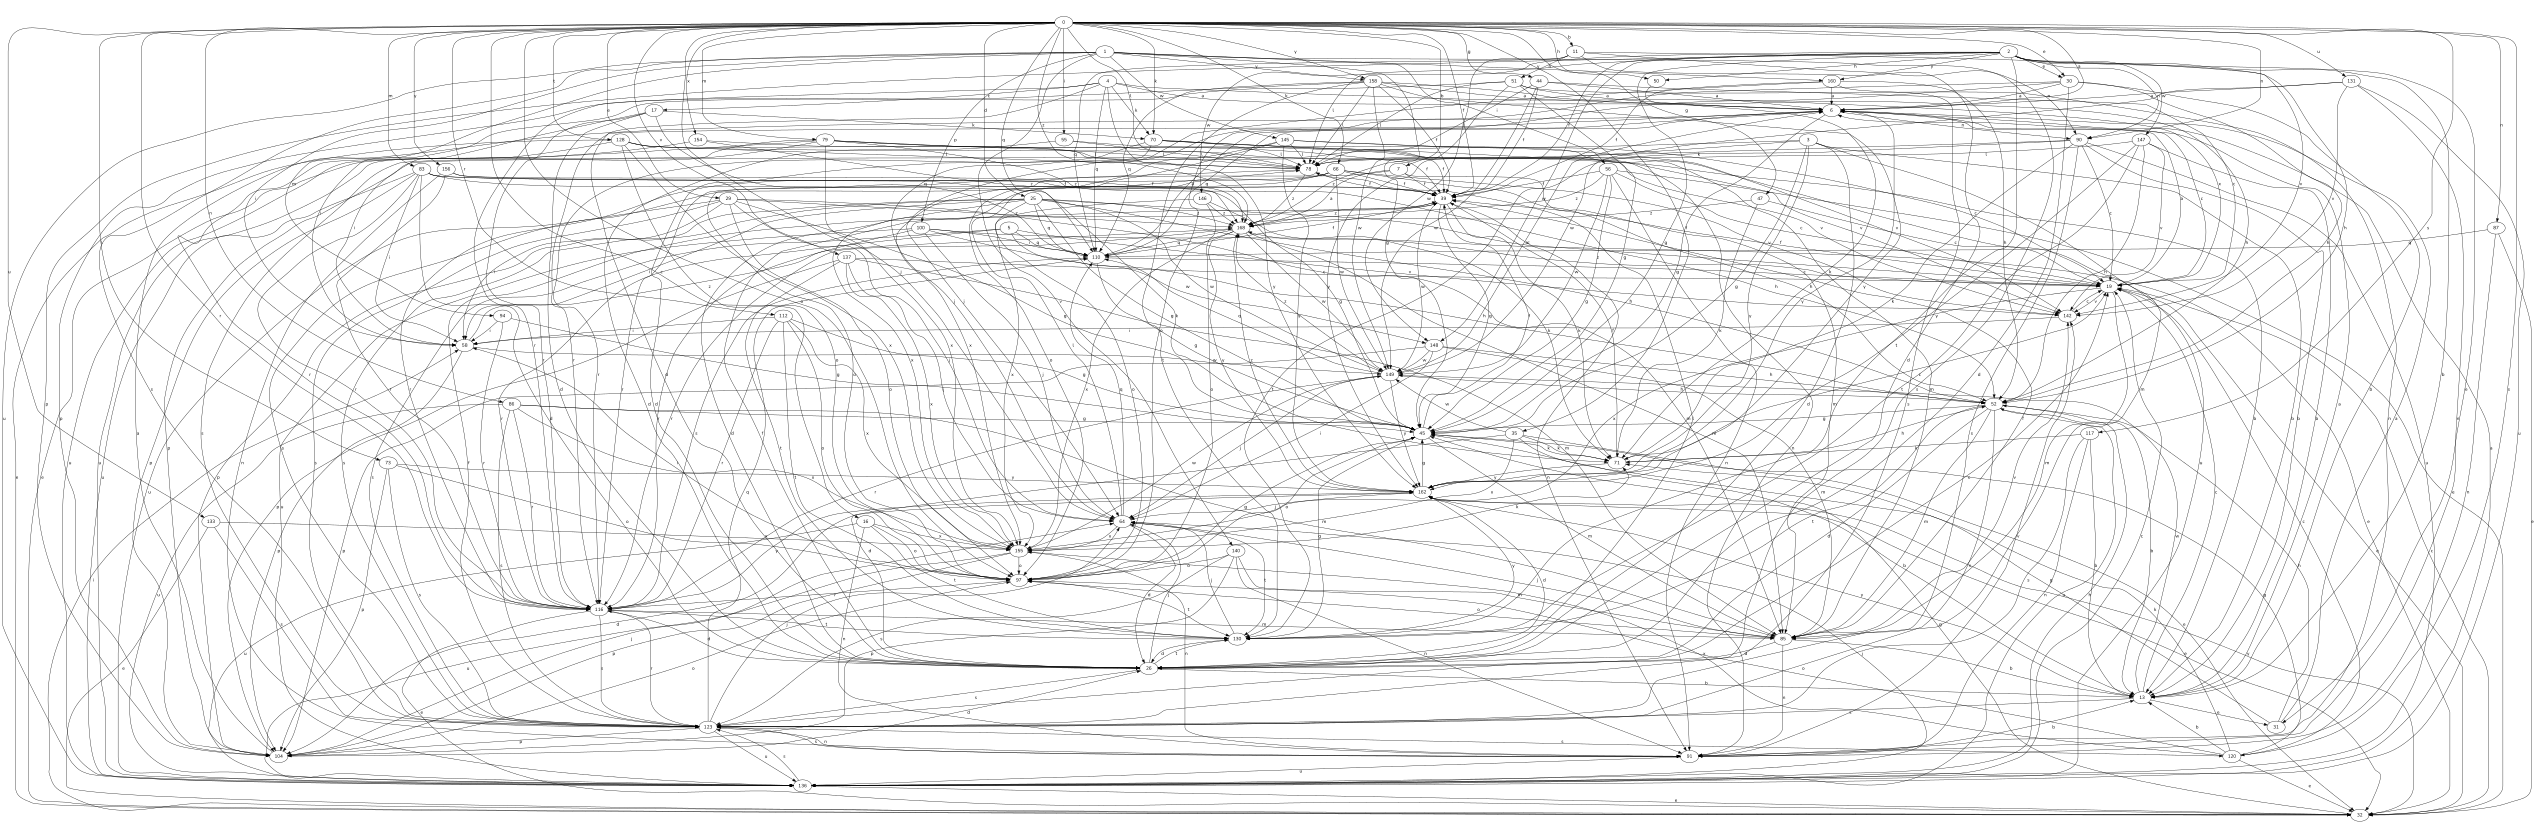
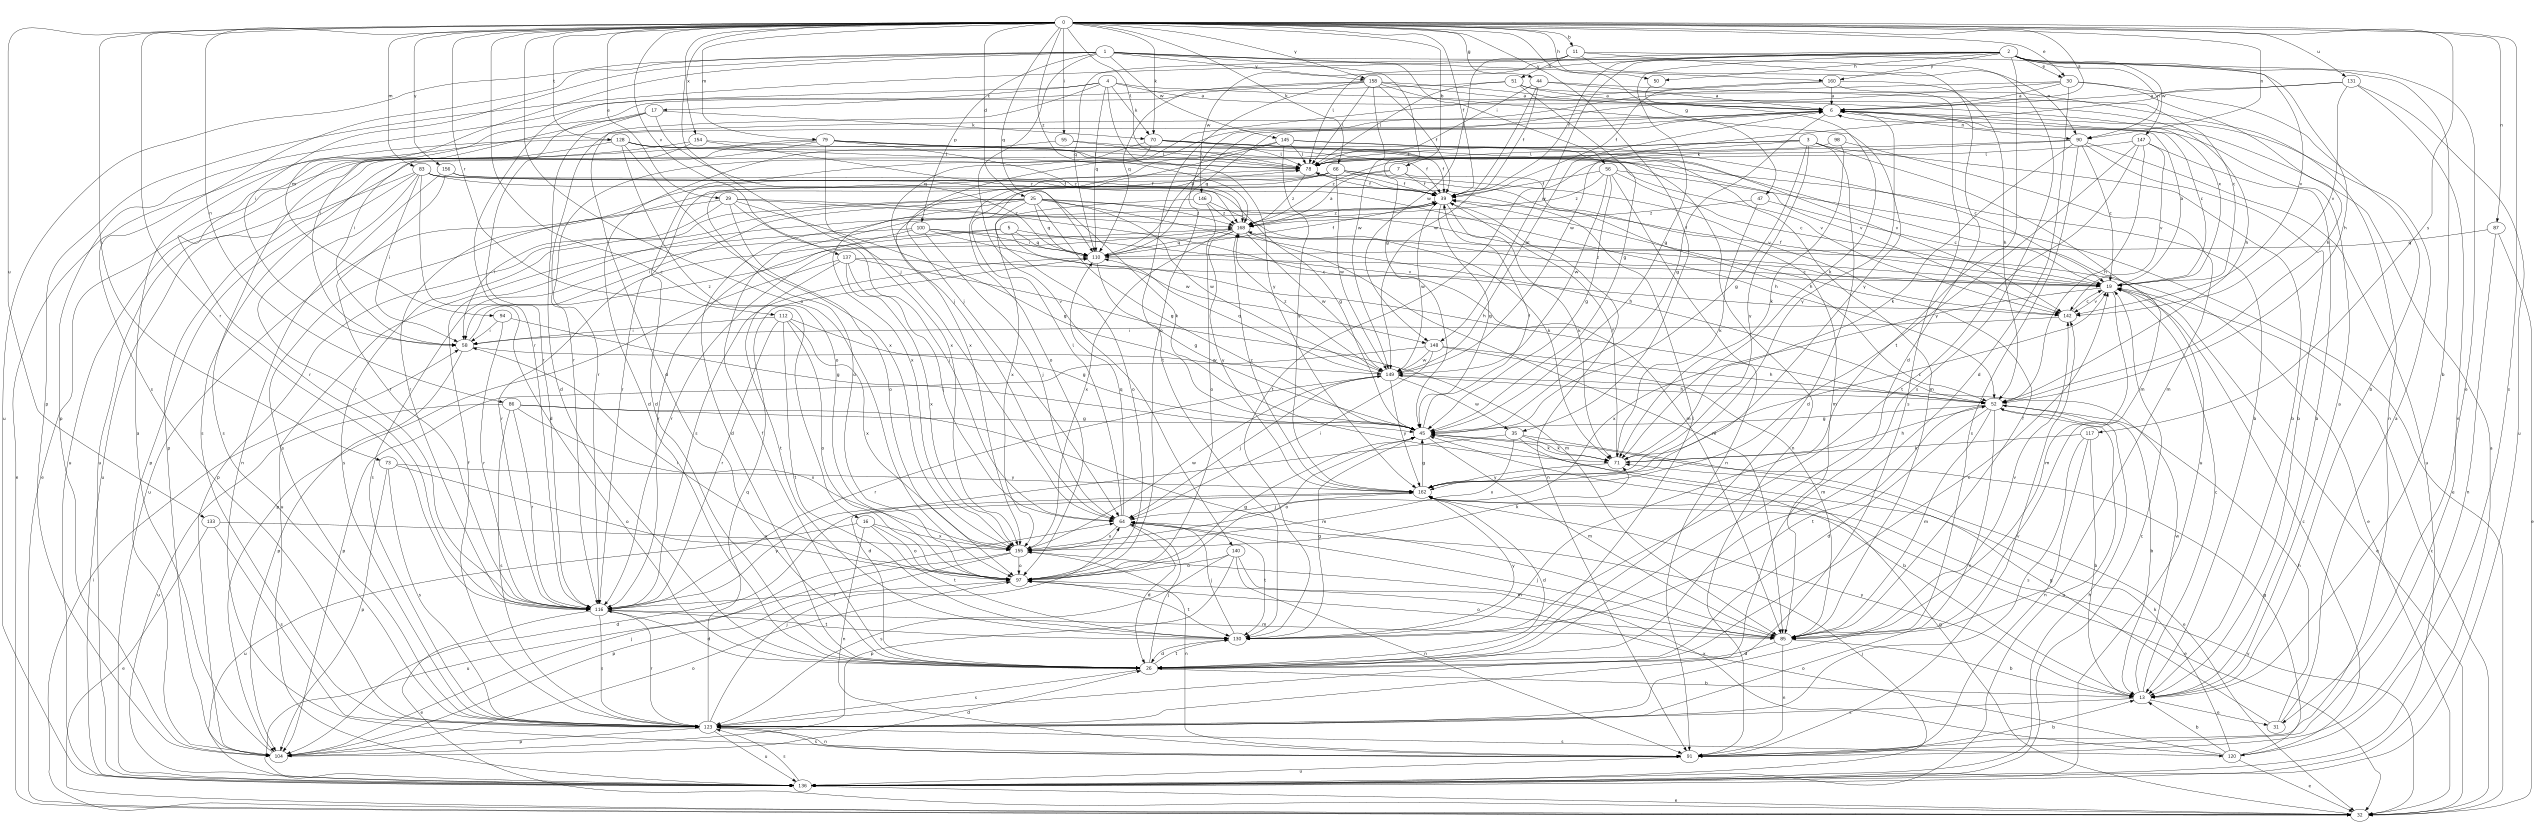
node "98": added
edge "3" -> "78": added, label "l"
edge "51" -> "162": removed, label "y"
edge "35" -> "149": reversed
edge "29" -> "123": now "154" -> "123"
